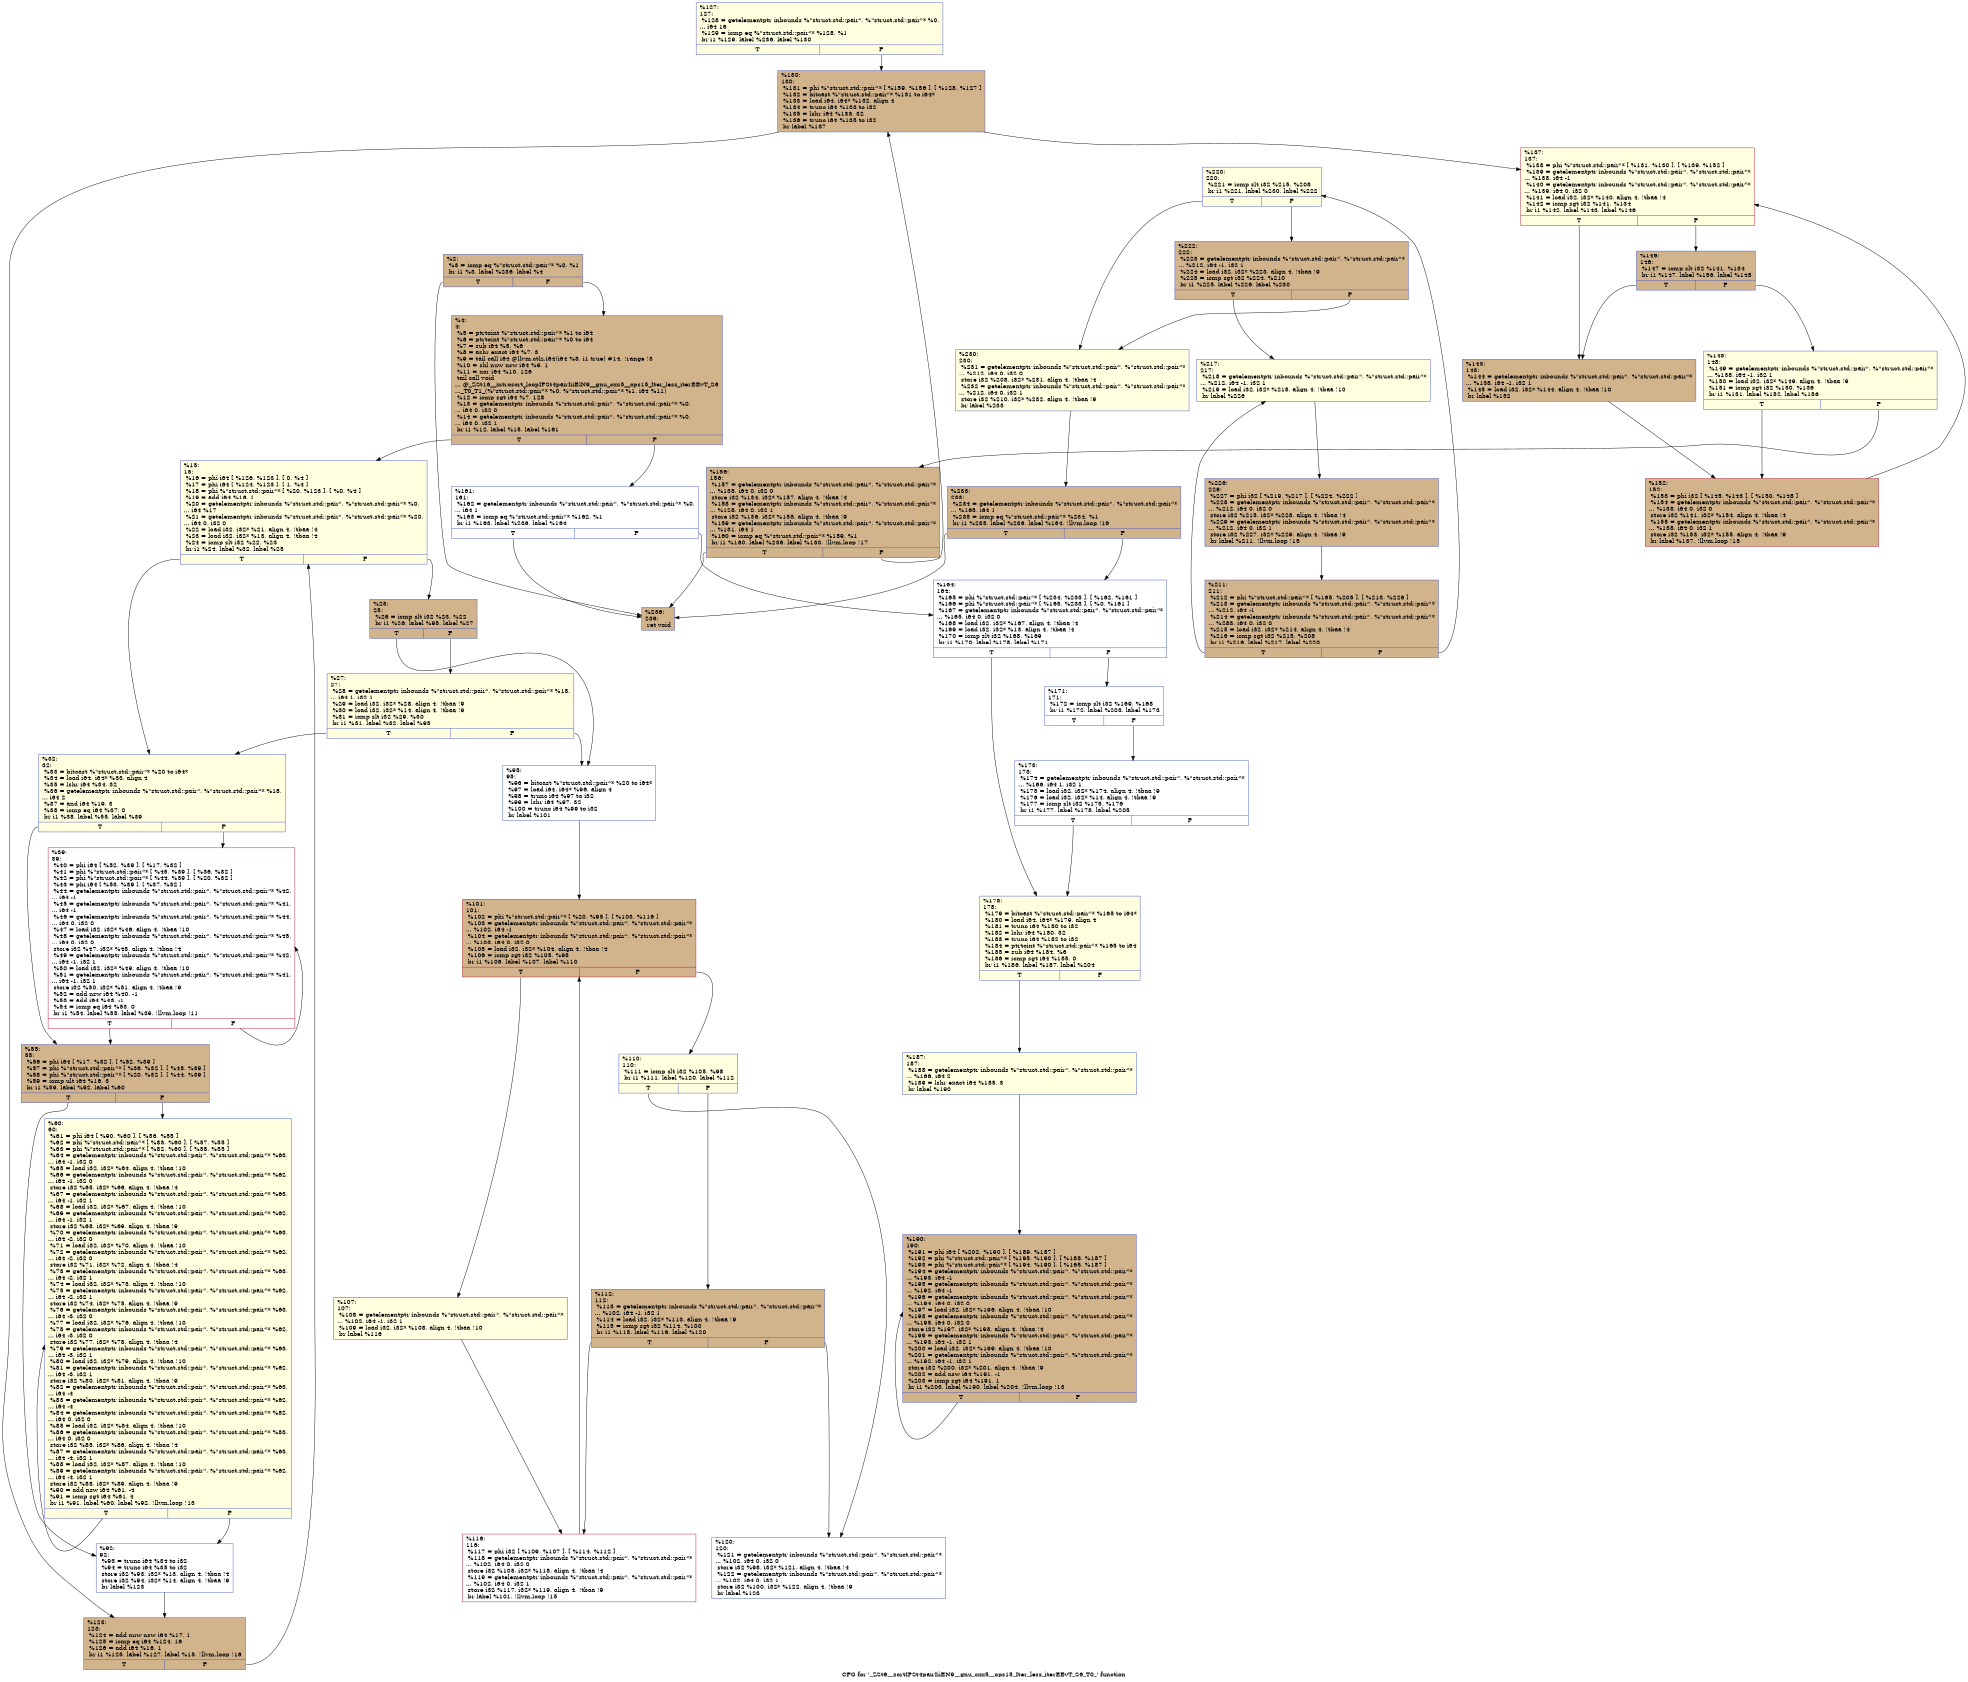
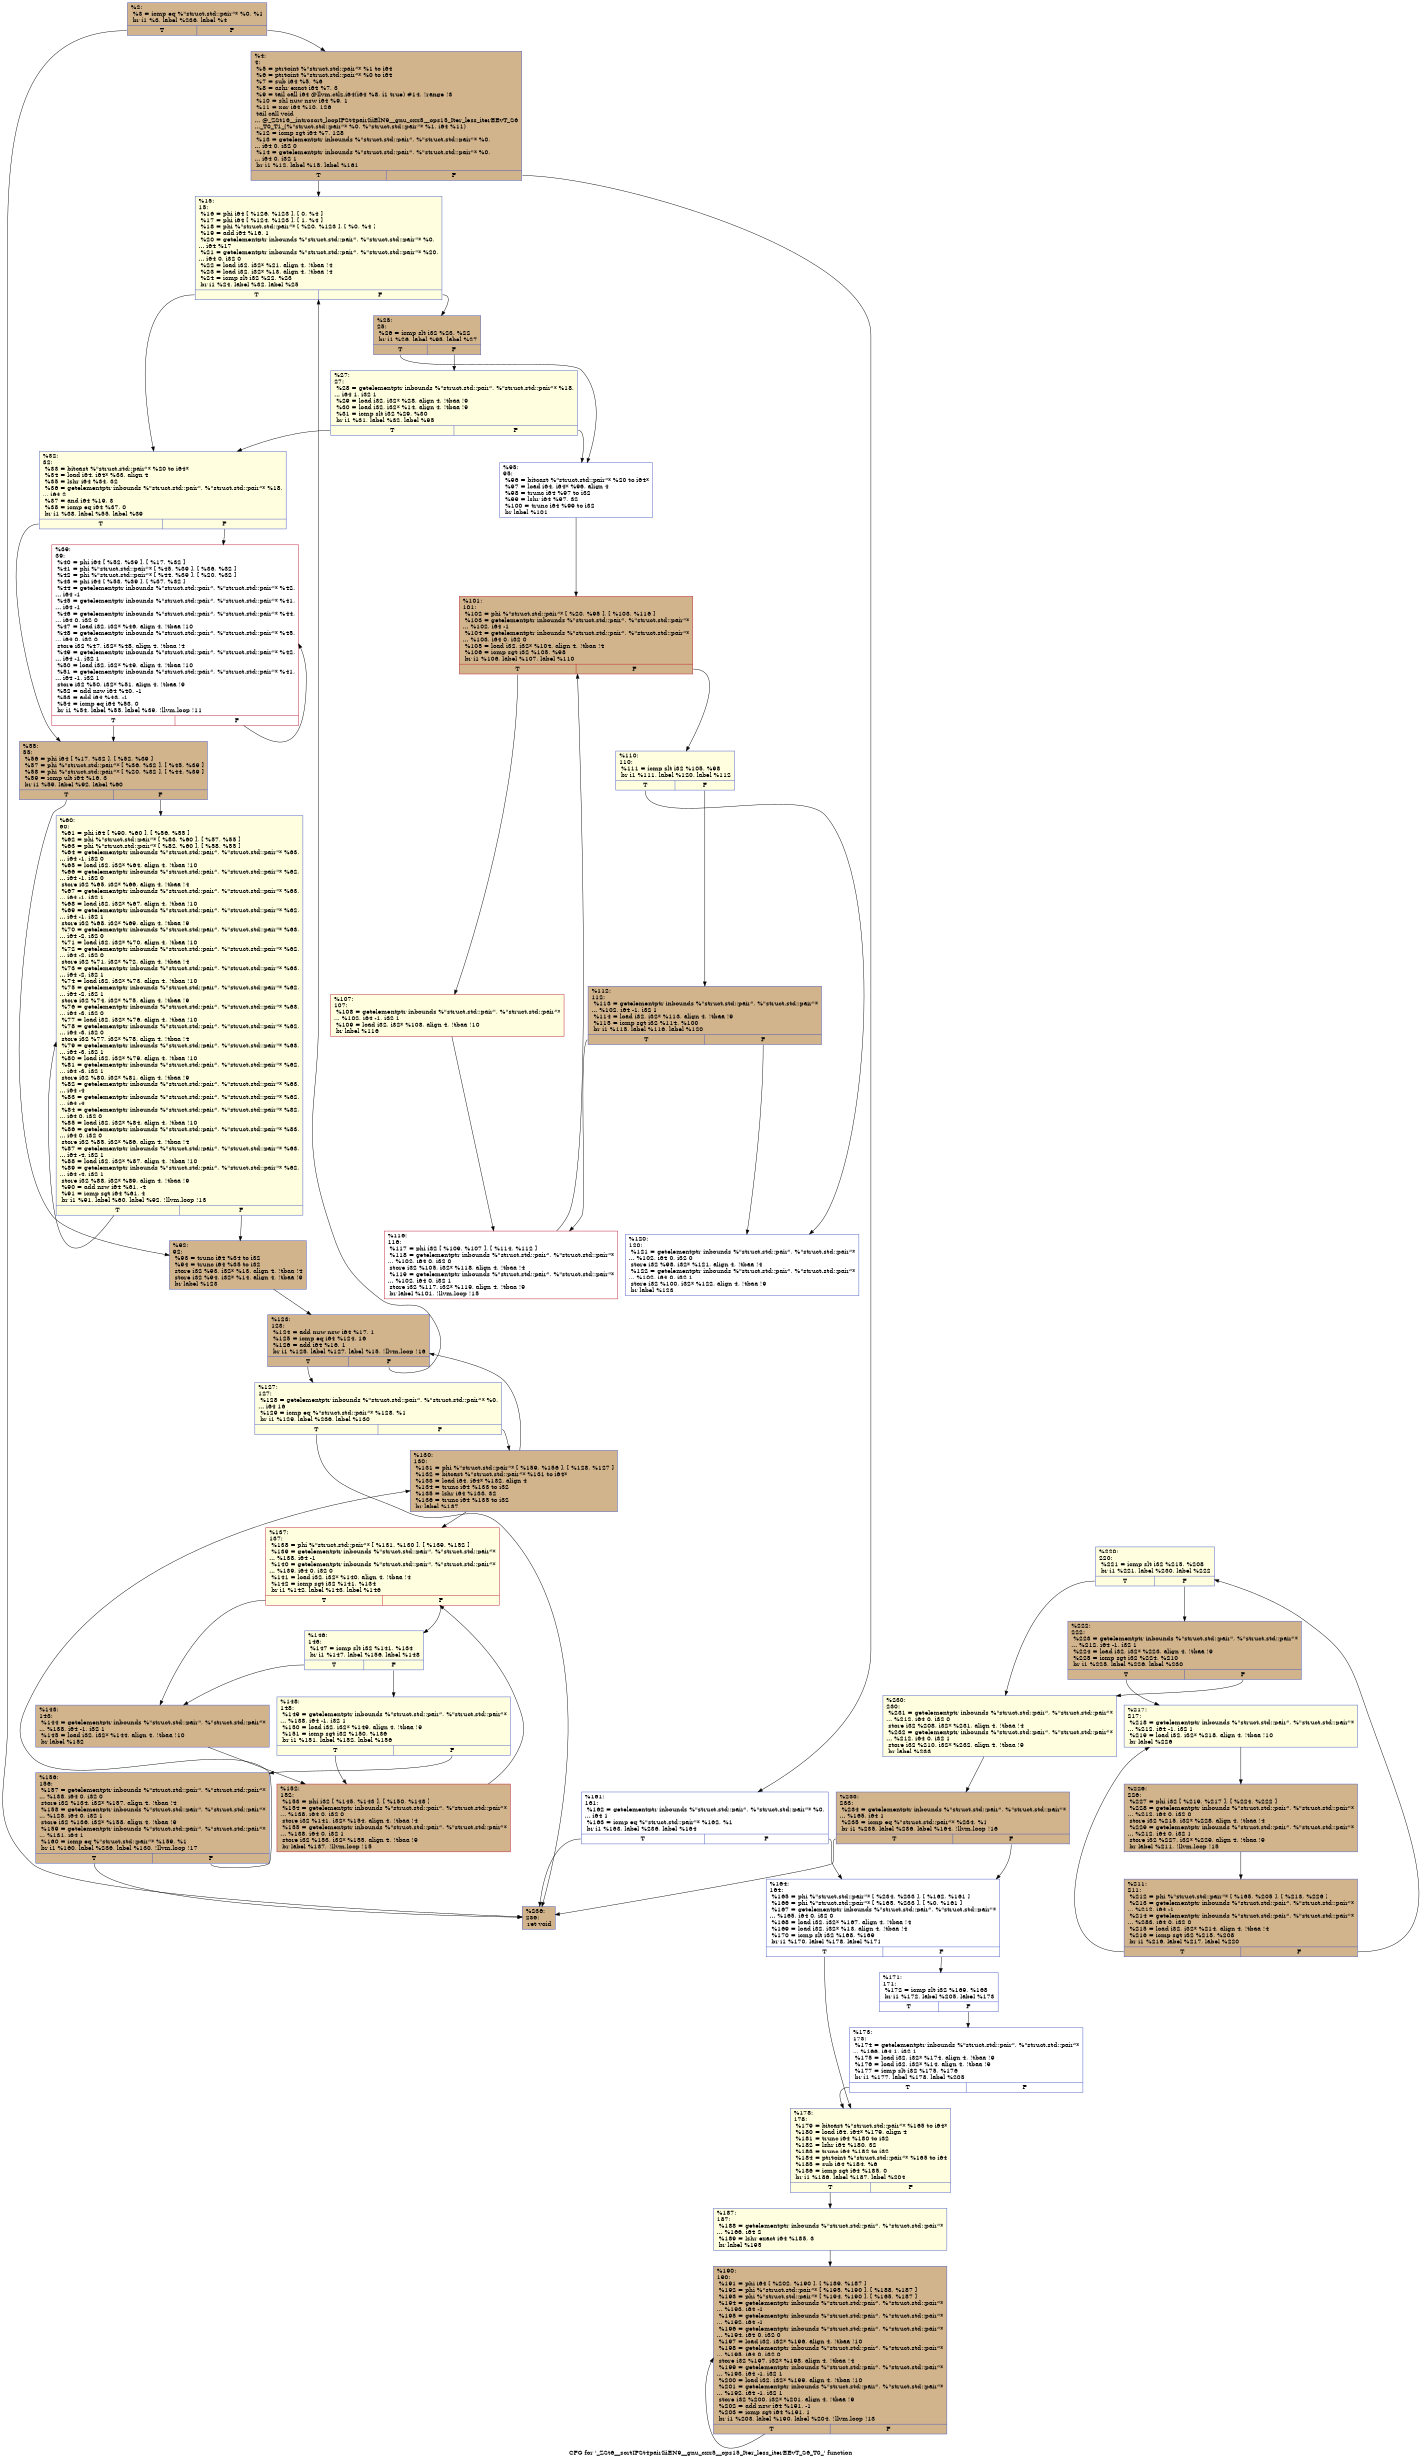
node "%146:": fillcolor tan -> lightyellow
node "%187:": text "br label %190" -> "br label %195"
edge "%123:" -> "%127:": added
node "%92:": fillcolor white -> tan
edge "%127:" -> "%236:": added
